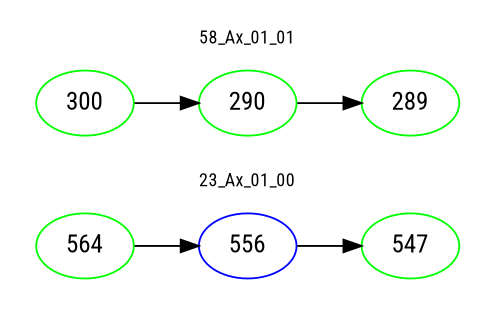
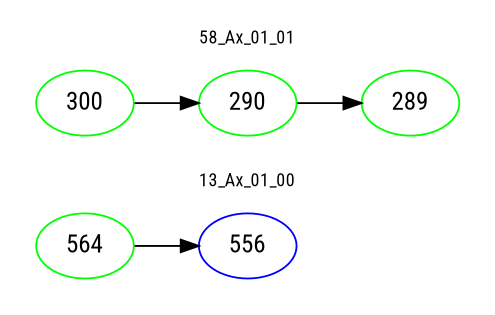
cluster "23_Ax_01_00": label "23_Ax_01_00" -> "13_Ax_01_00"
node "547": removed
